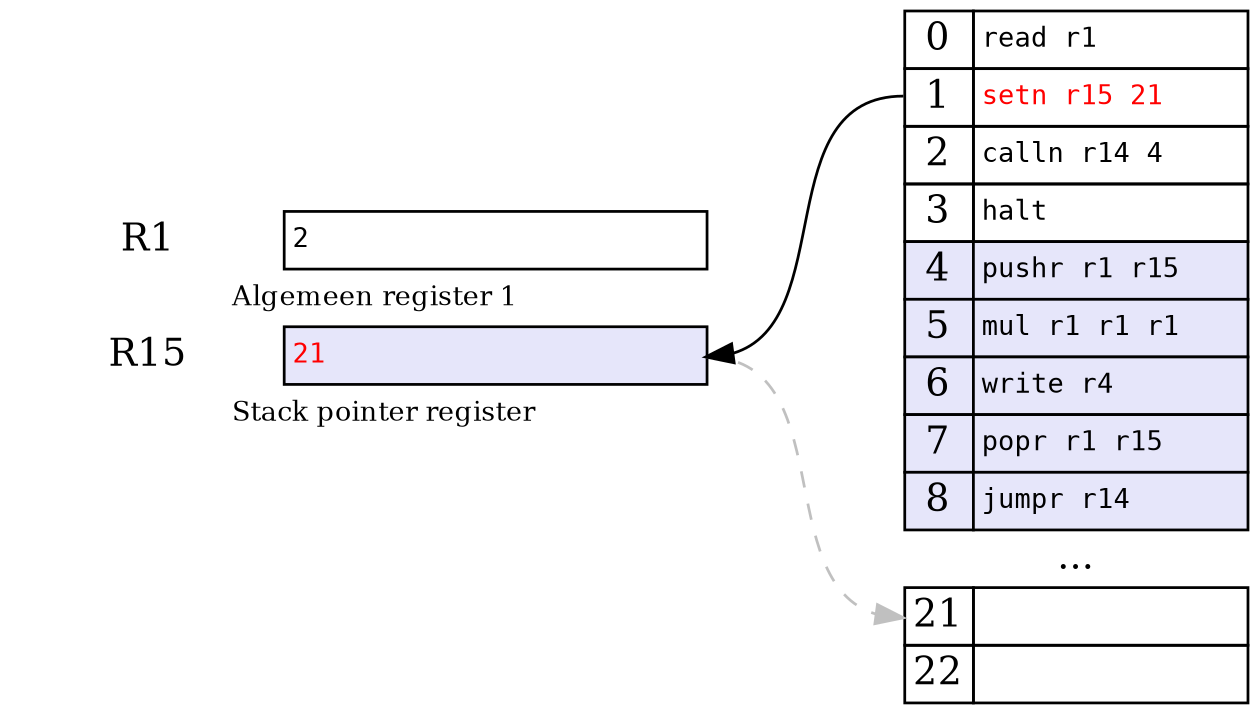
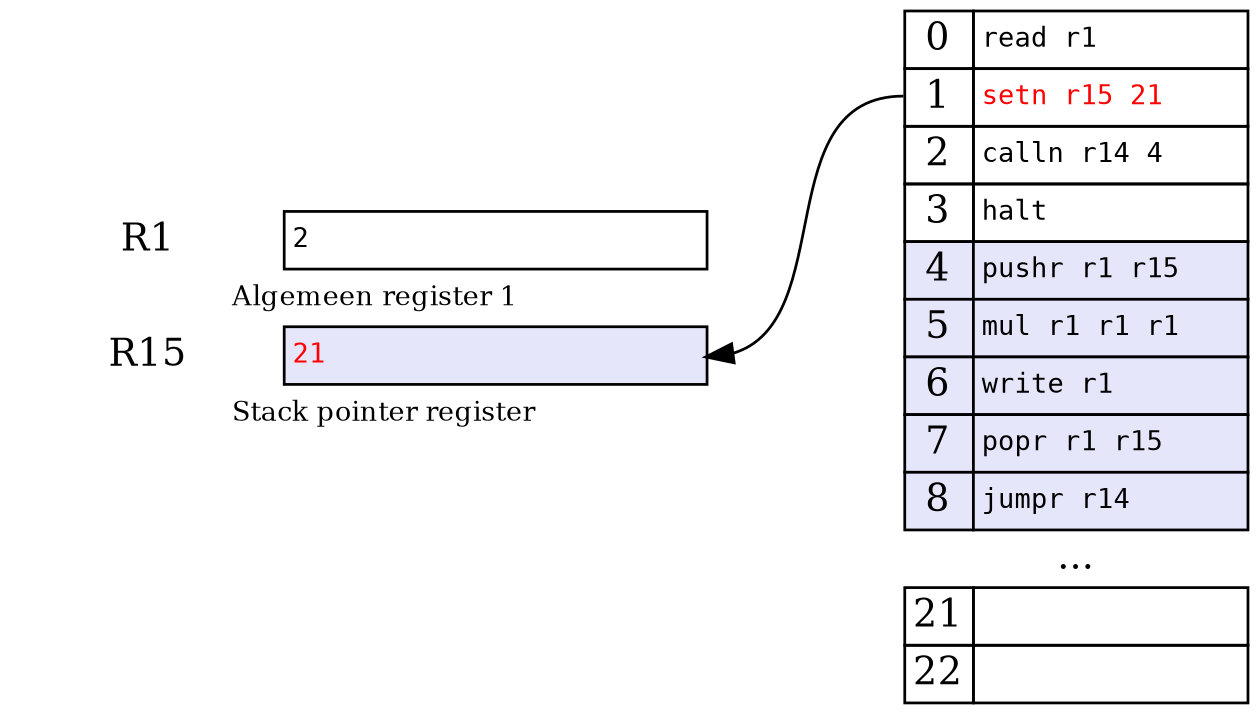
node "0": text "write r4" -> "write r1"
edge "R1" -> "0": removed
